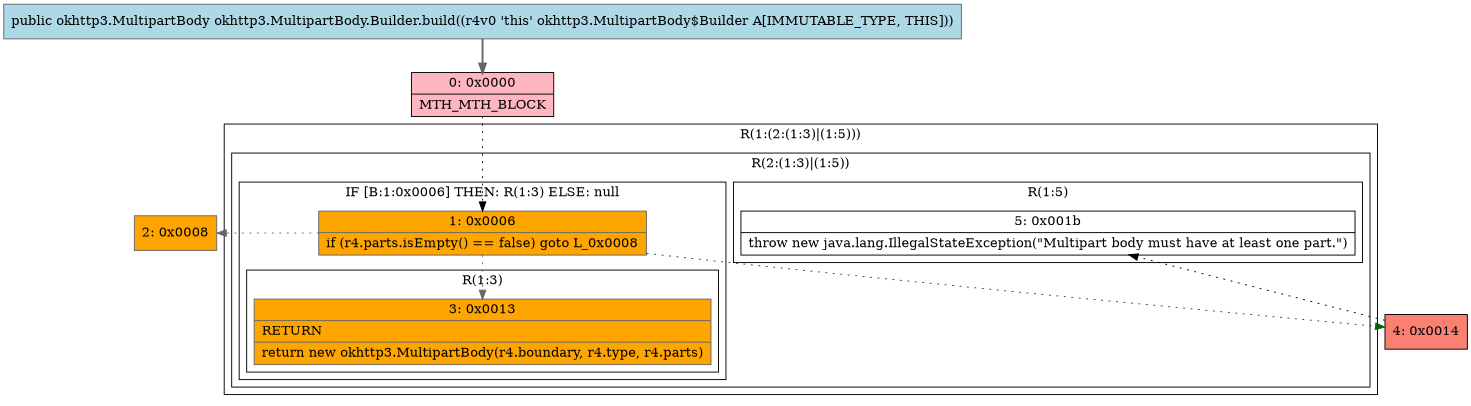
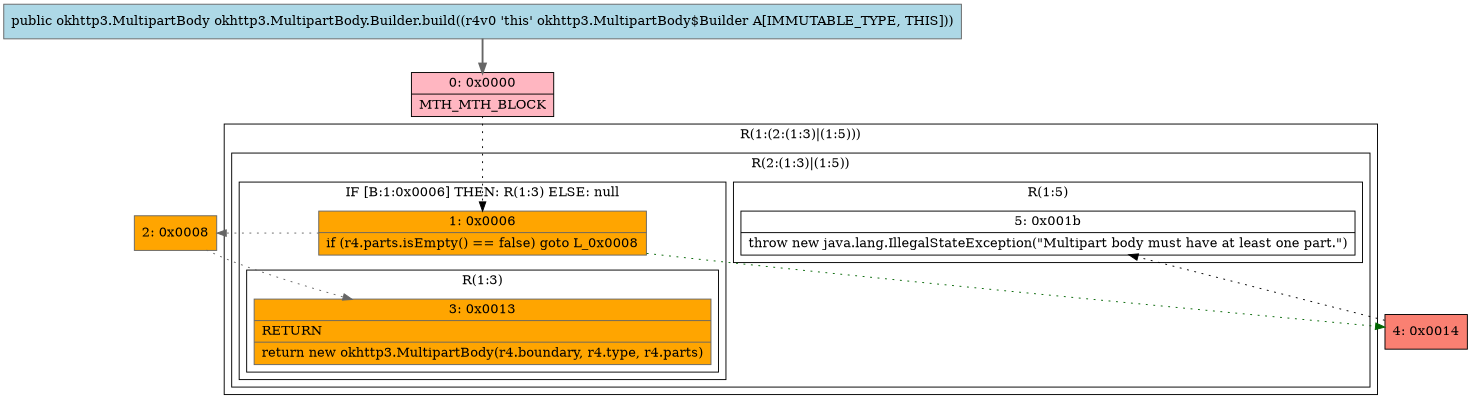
edge "1: 0x0006" -> "3: 0x0013": now "2: 0x0008" -> "3: 0x0013"
